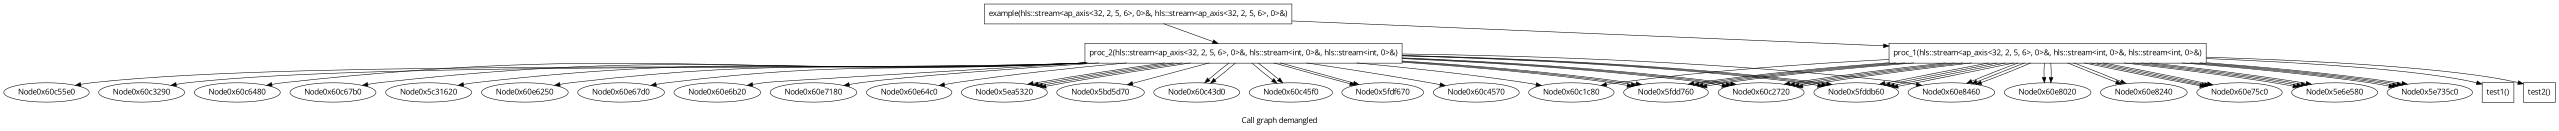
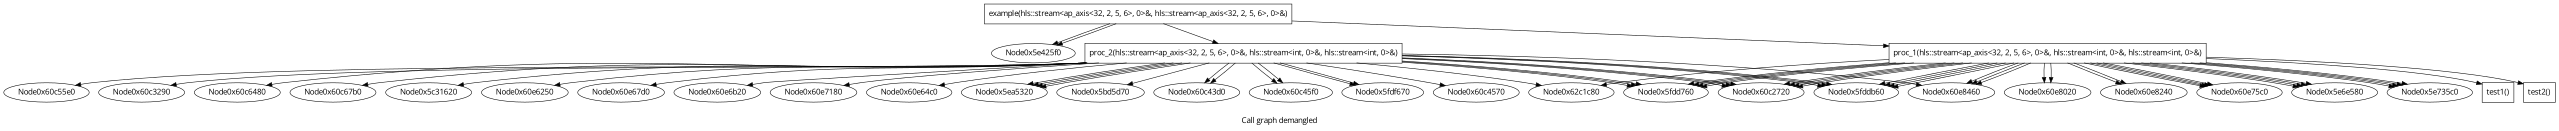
node "Node0x5e425f0": added
node "Node0x60c1c80": label "Node0x60c1c80" -> "Node0x62c1c80"
